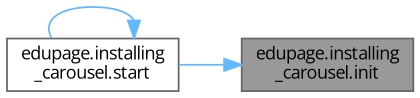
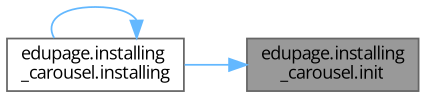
node "edupage.installing _carousel.start": label "edupage.installing _carousel.start" -> "edupage.installing _carousel.installing"
